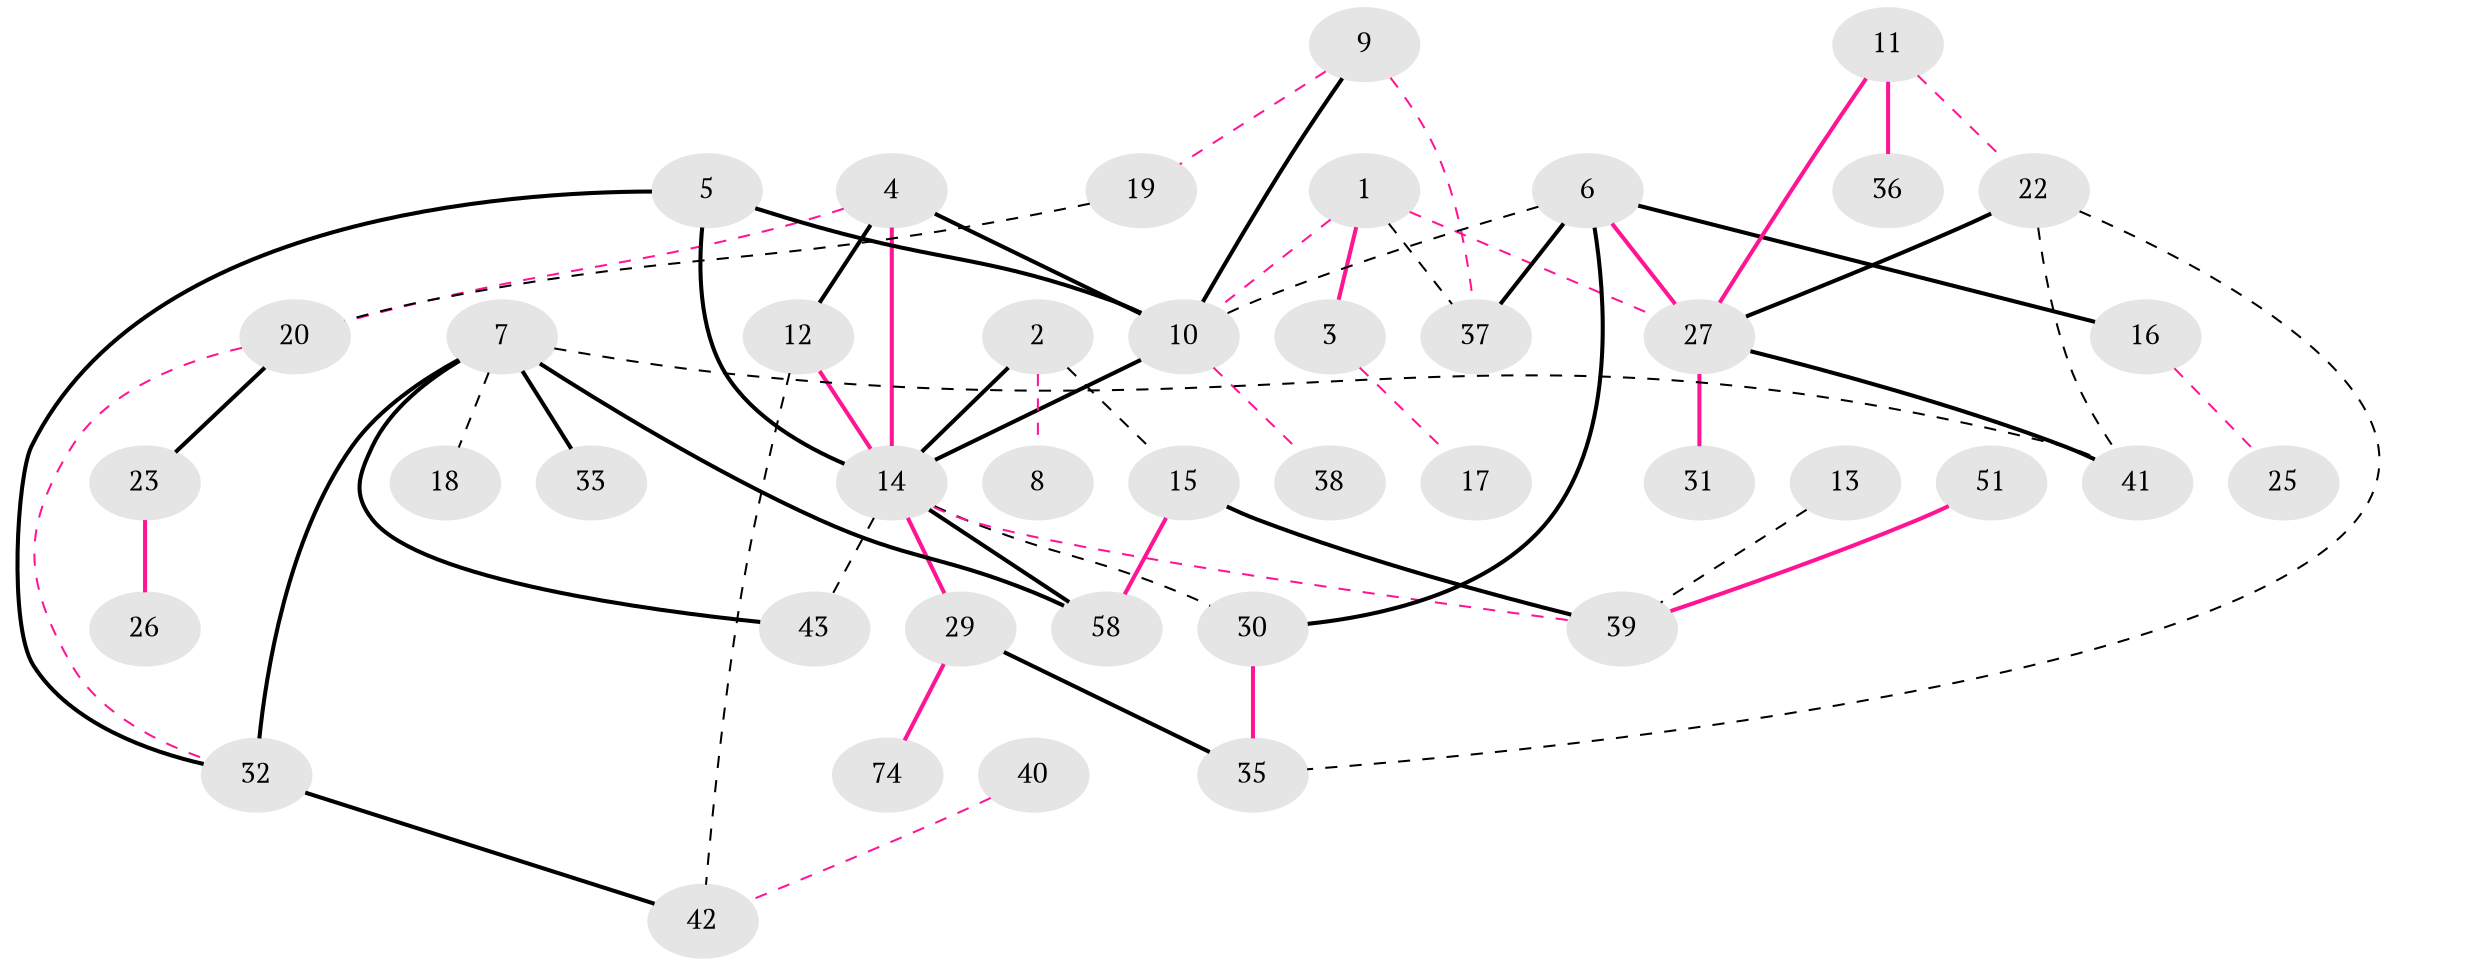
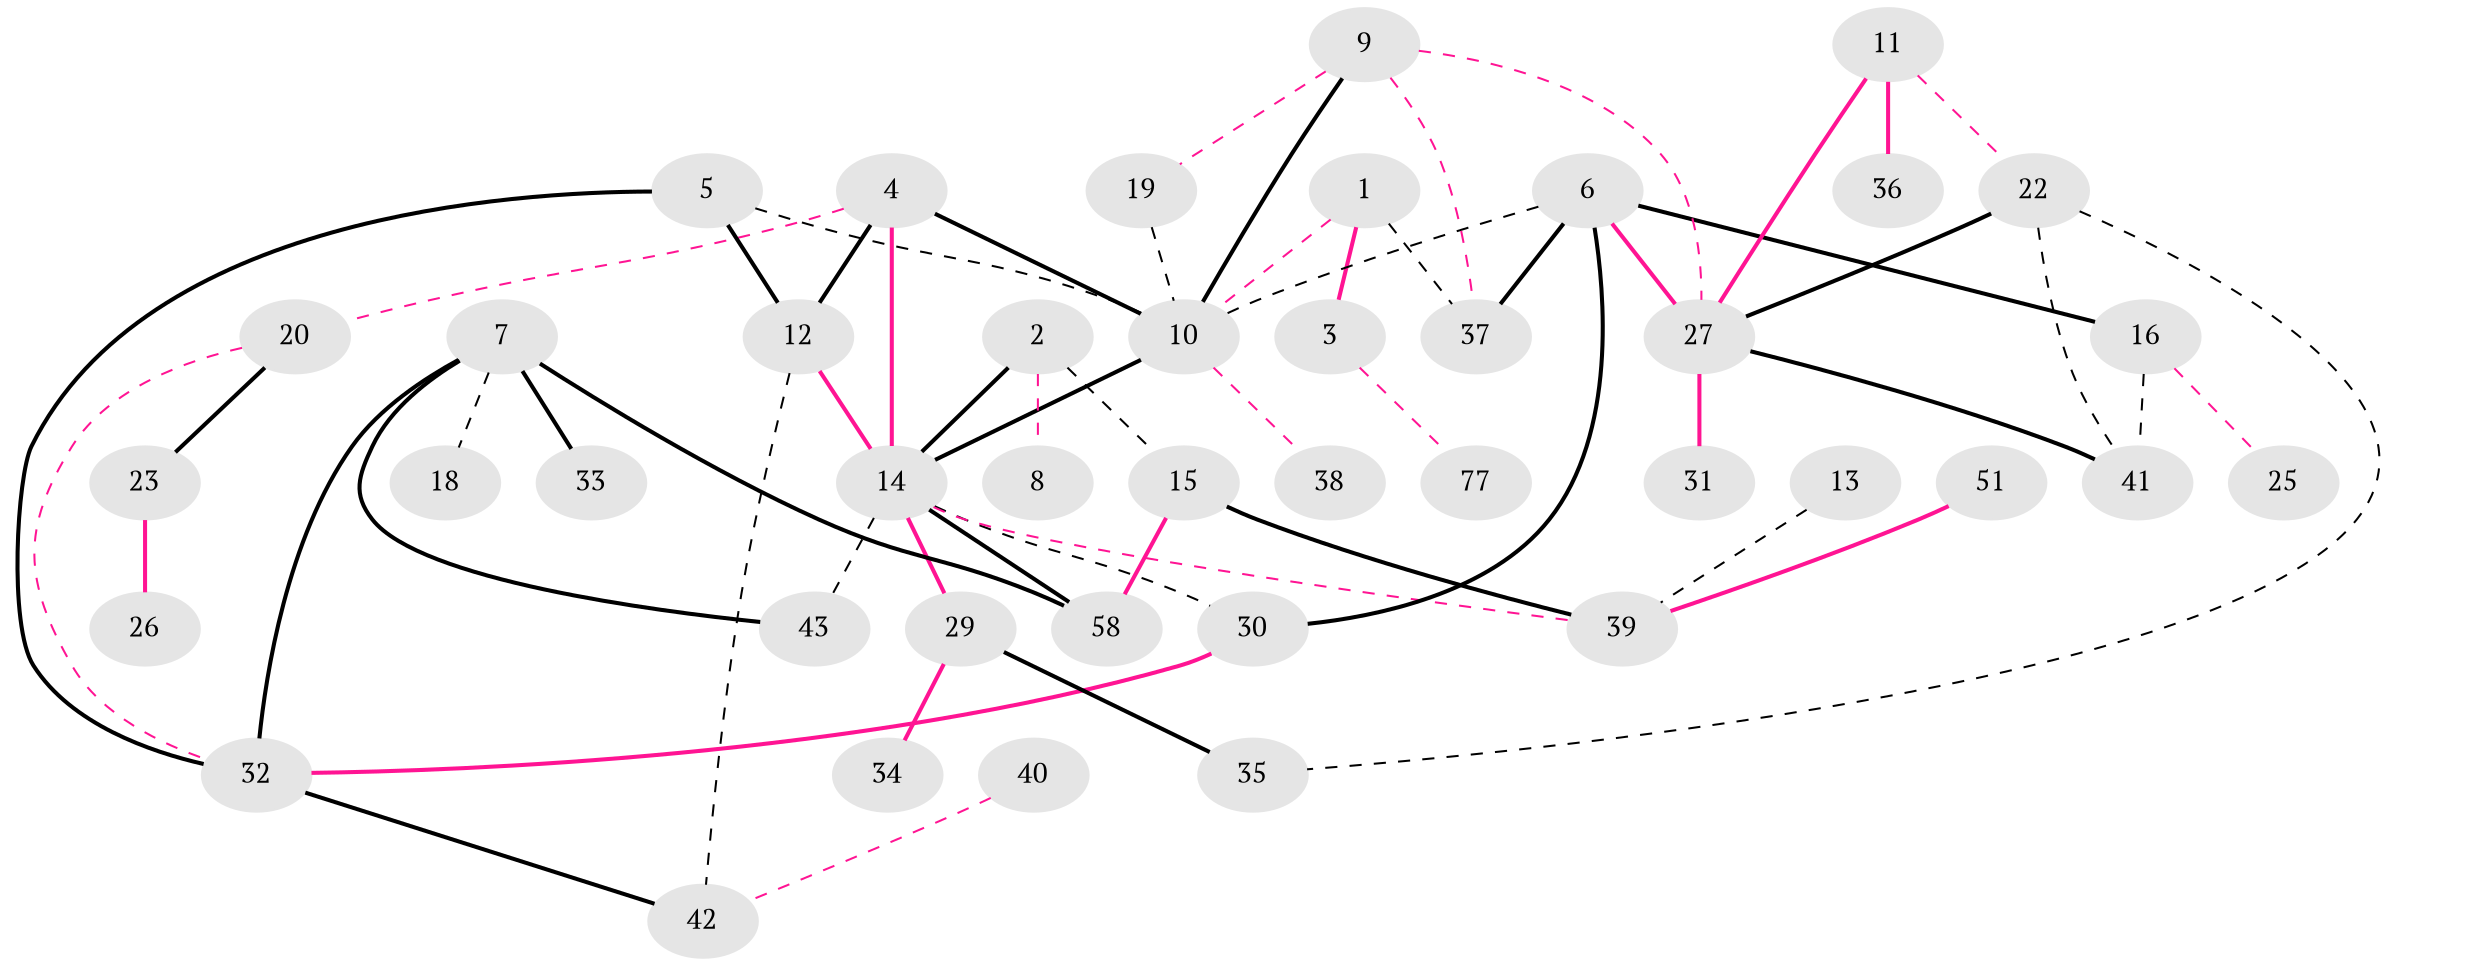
edge "5" -- "10": style bold -> dashed
edge "19" -- "20": now "19" -- "10"
edge "1" -- "27": now "9" -- "27"
edge "7" -- "41": now "16" -- "41"
edge "5" -- "14": now "5" -- "12"
node "17": label "17" -> "77"
edge "30" -- "35": now "30" -- "32"
node "74": label "74" -> "34"
